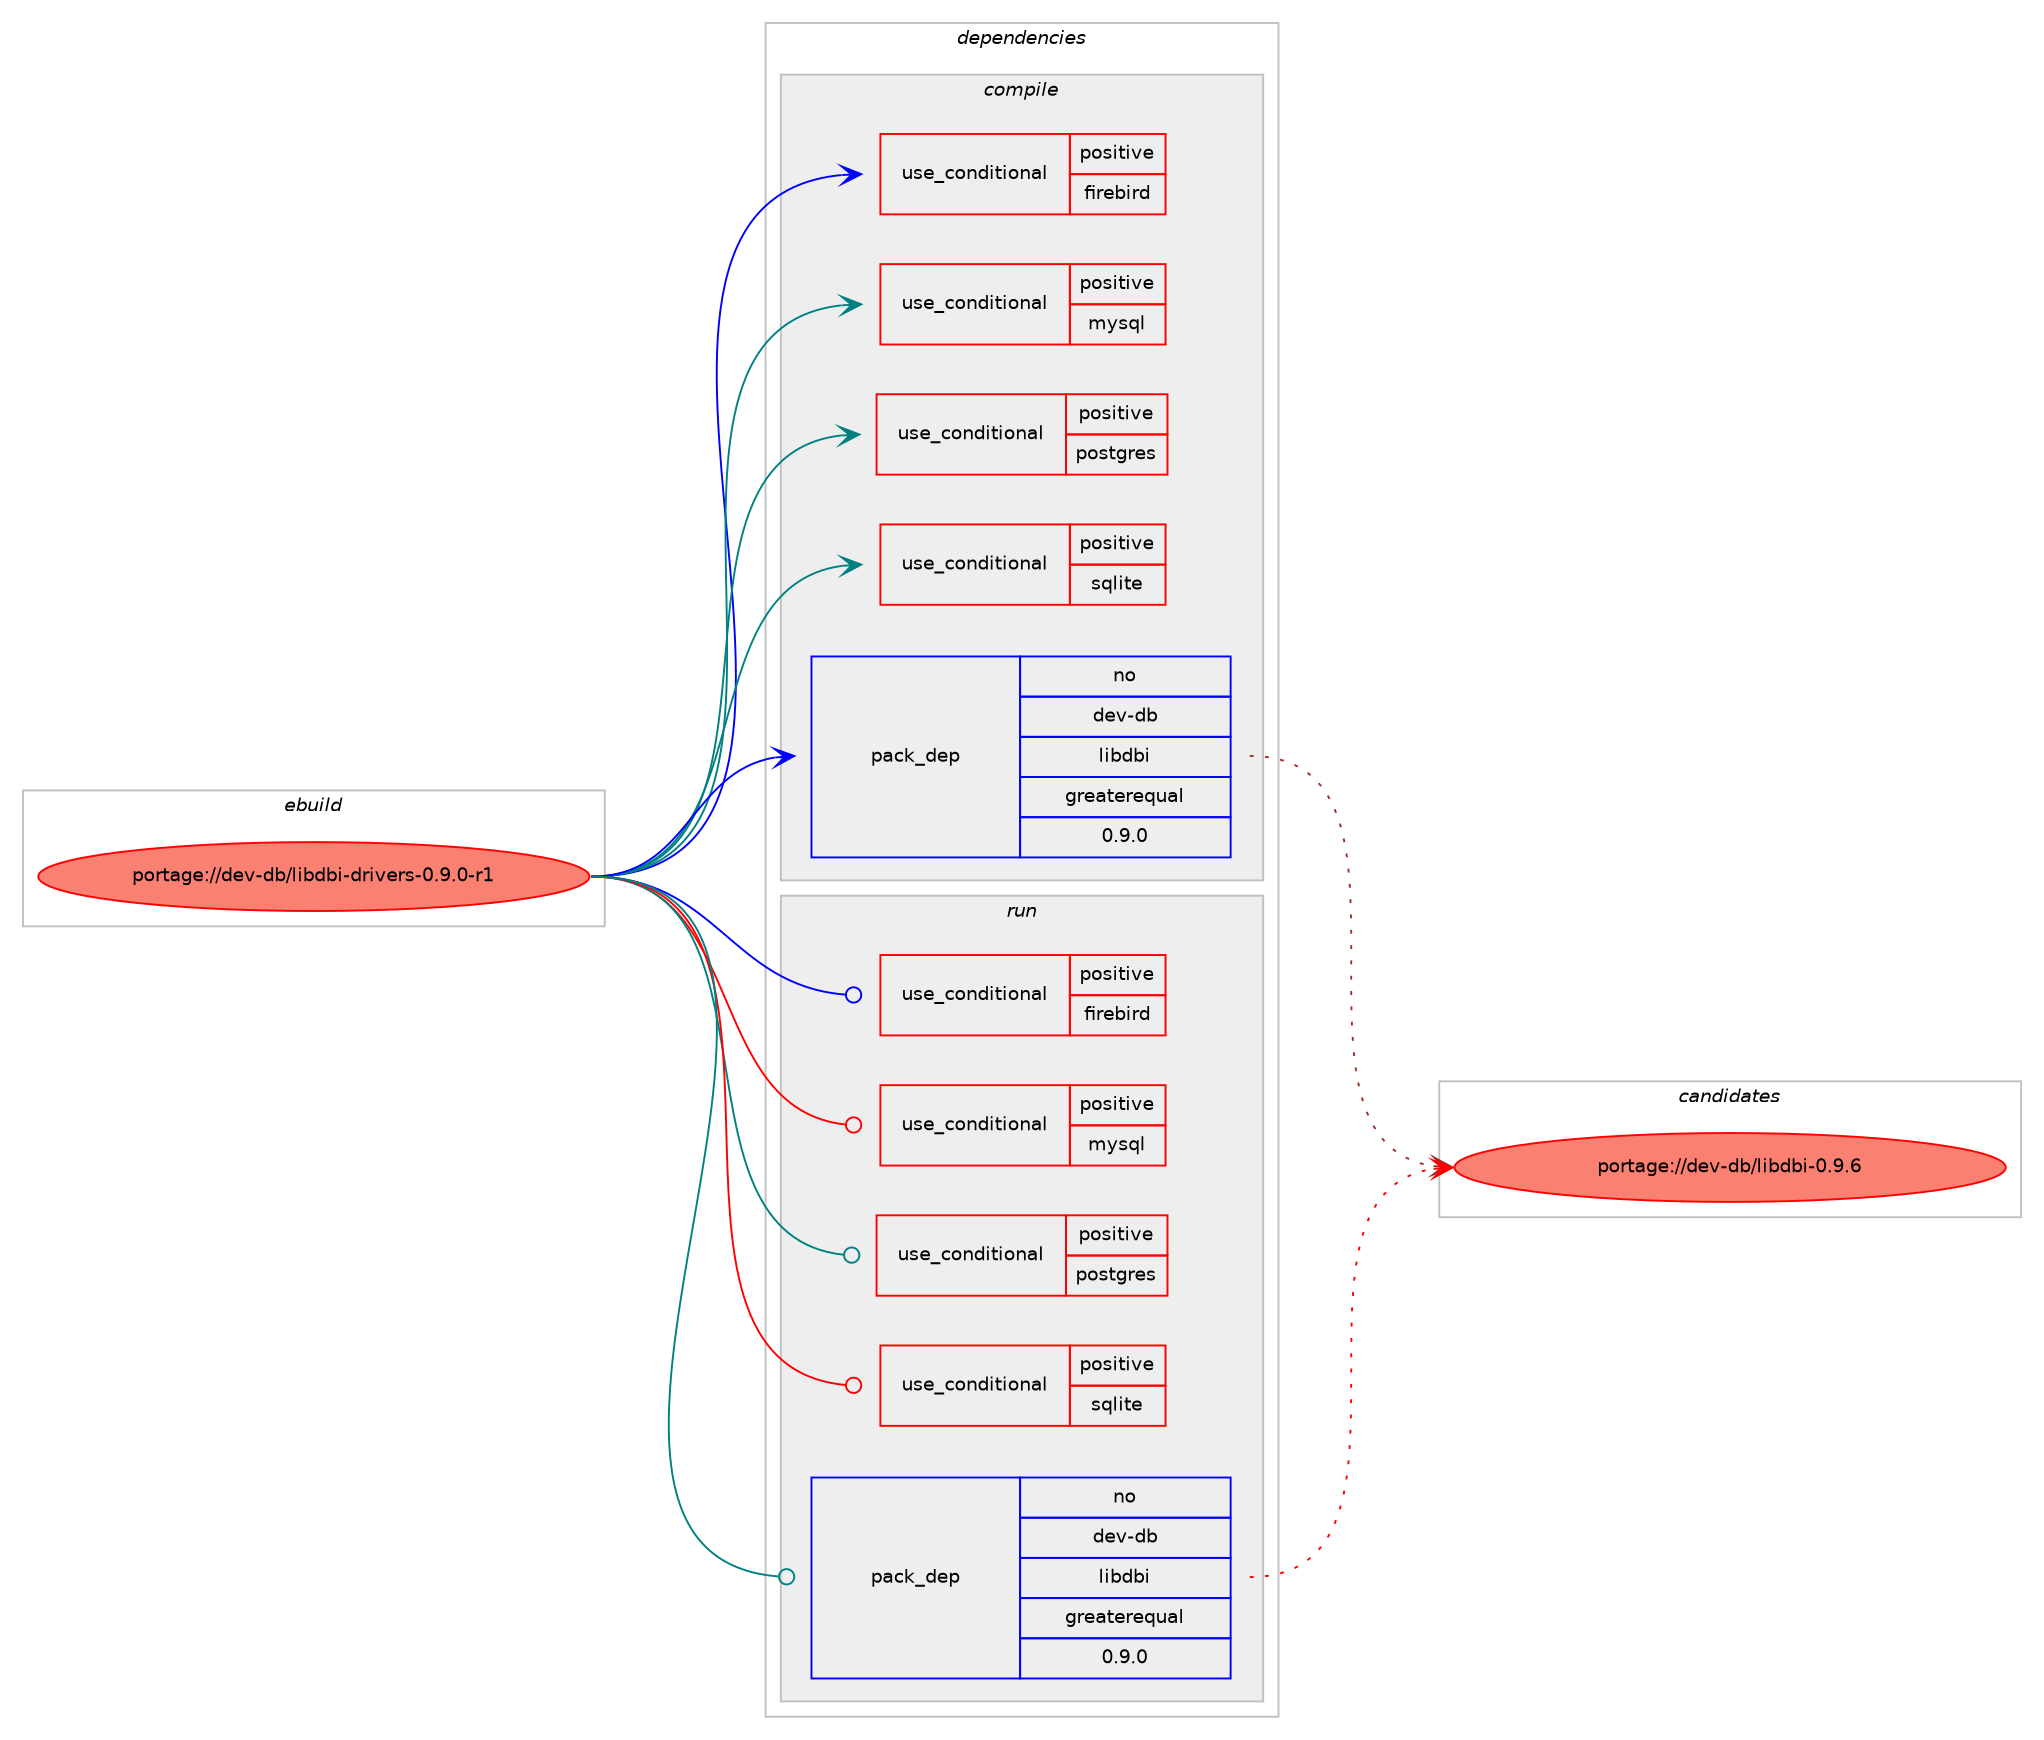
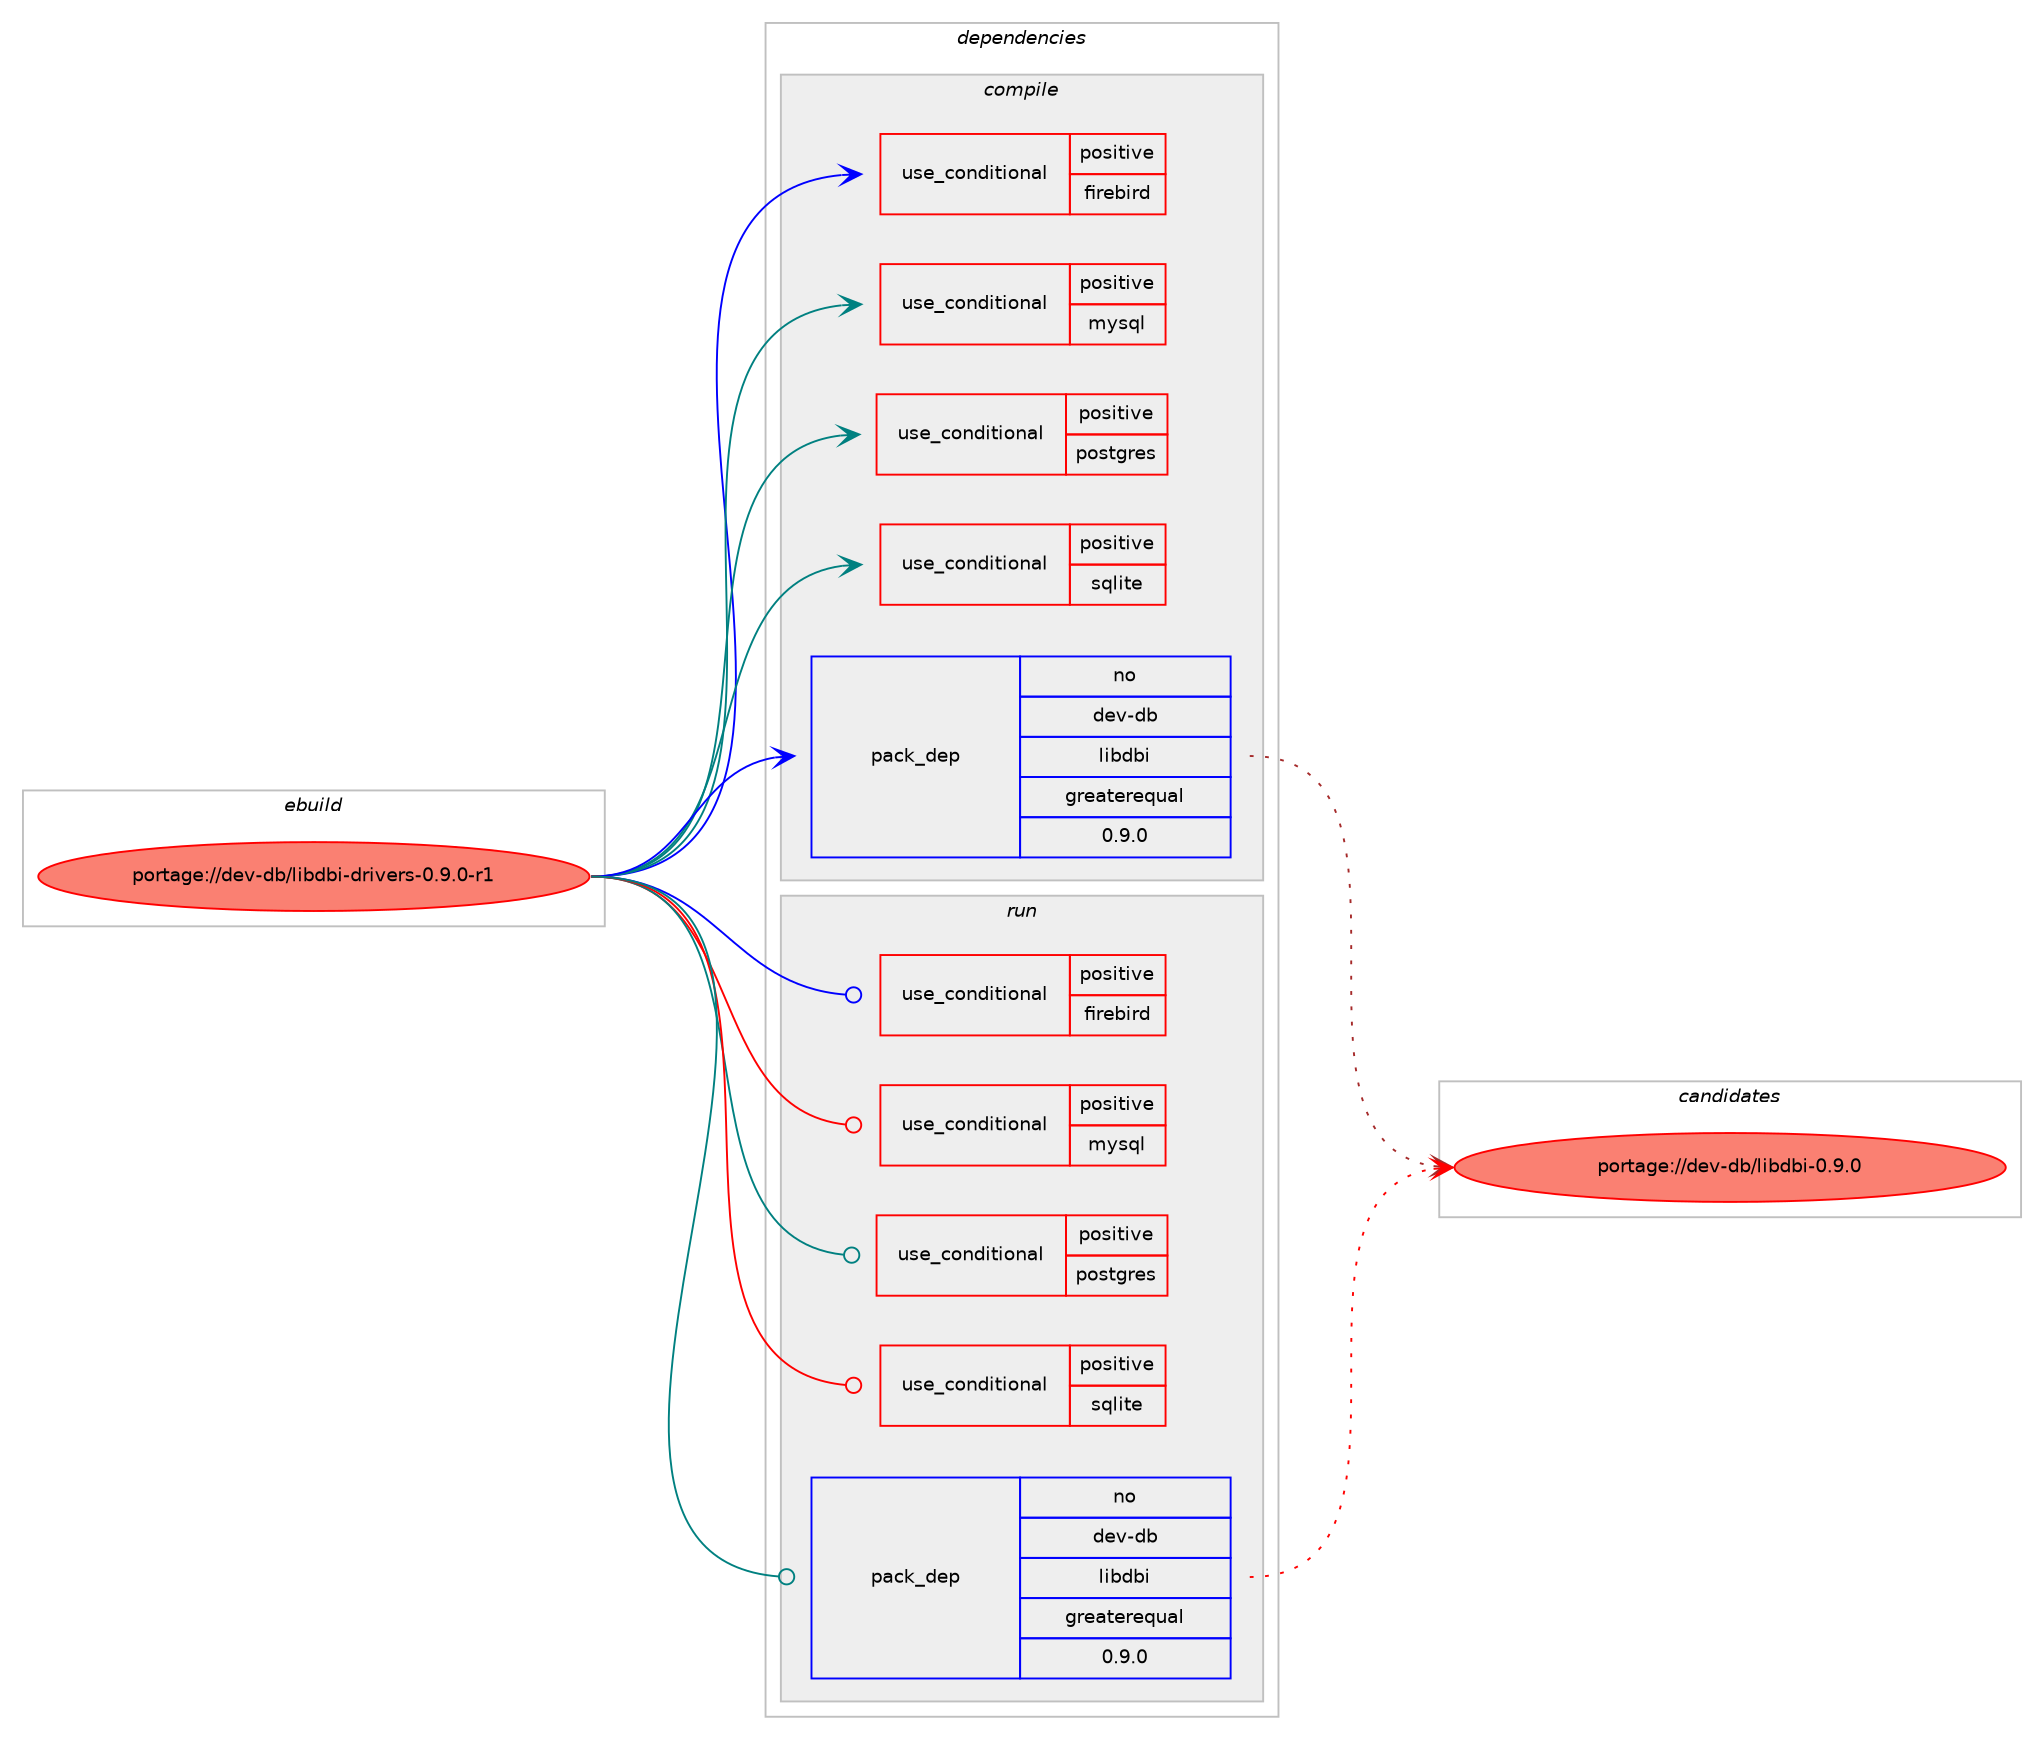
node "portage://dev-db/libdbi-0.9.6": label "portage://dev-db/libdbi-0.9.6" -> "portage://dev-db/libdbi-0.9.0"
